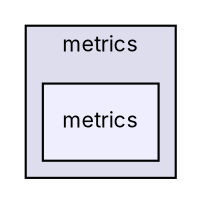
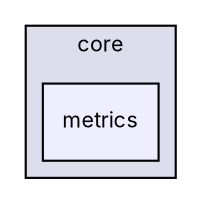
cluster "metrics": label "metrics" -> "core"
